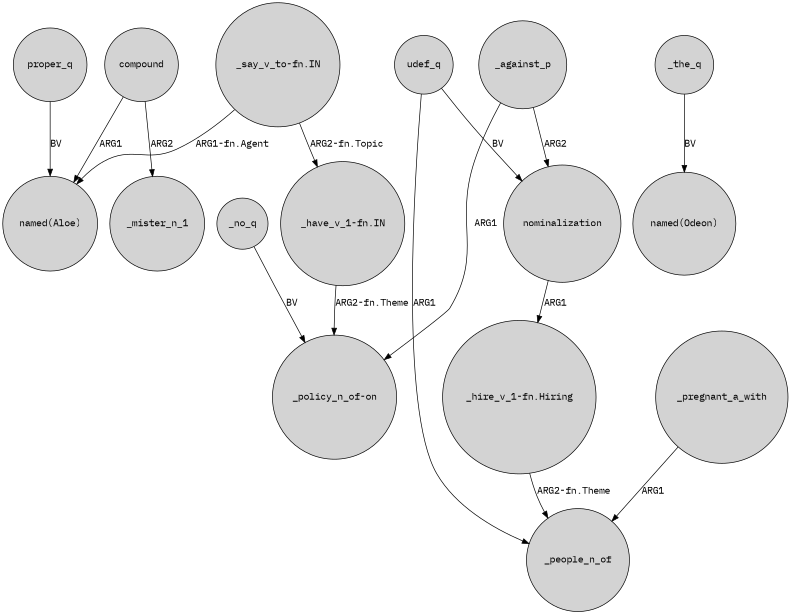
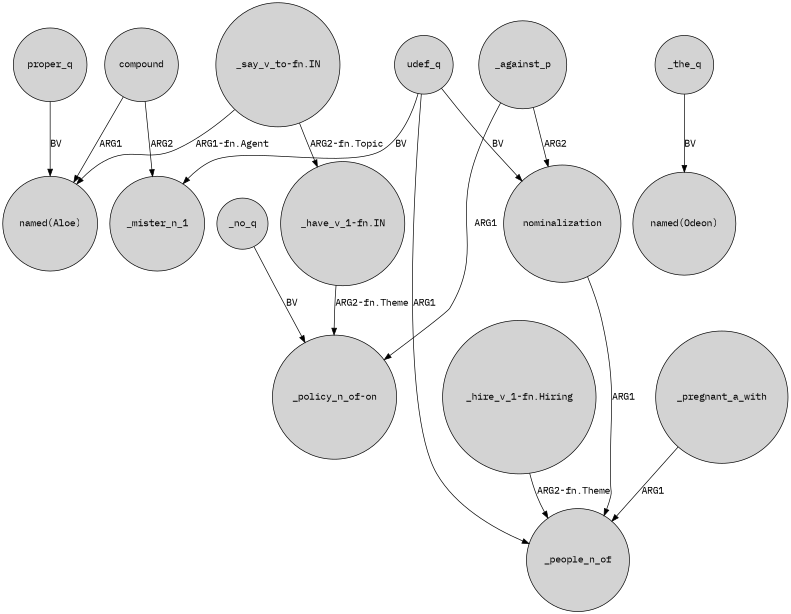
edge "udef_q" -> "_mister_n_1": added, label "BV"
edge "nominalization" -> "_hire_v_1-fn.Hiring": now "nominalization" -> "_people_n_of"
